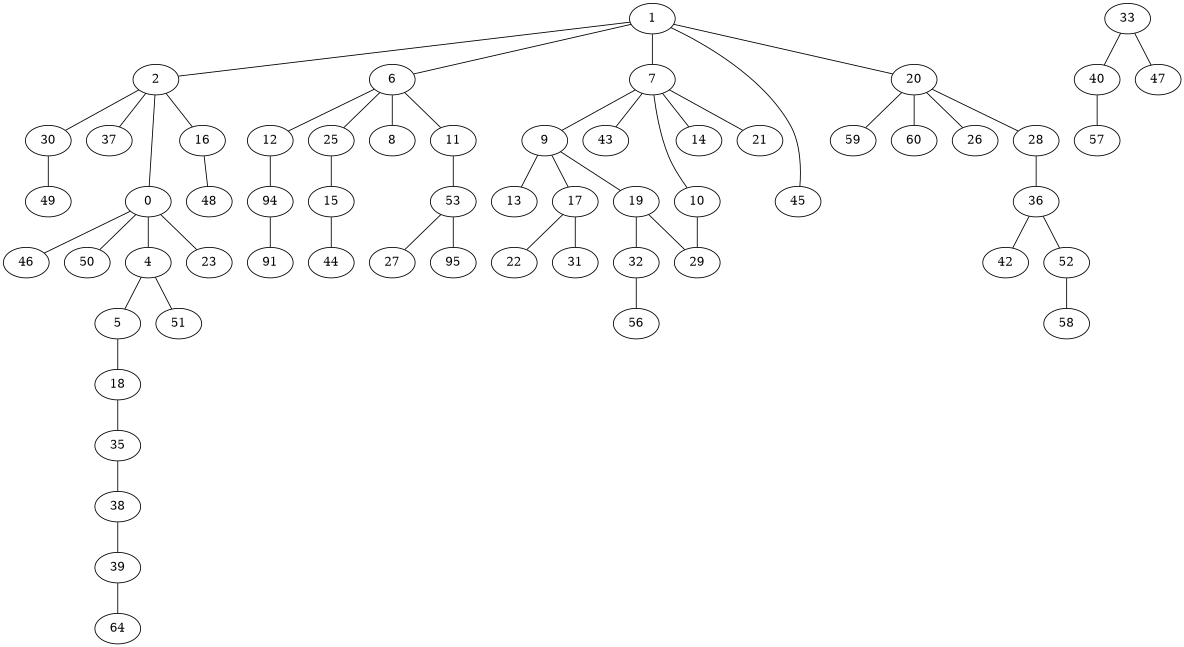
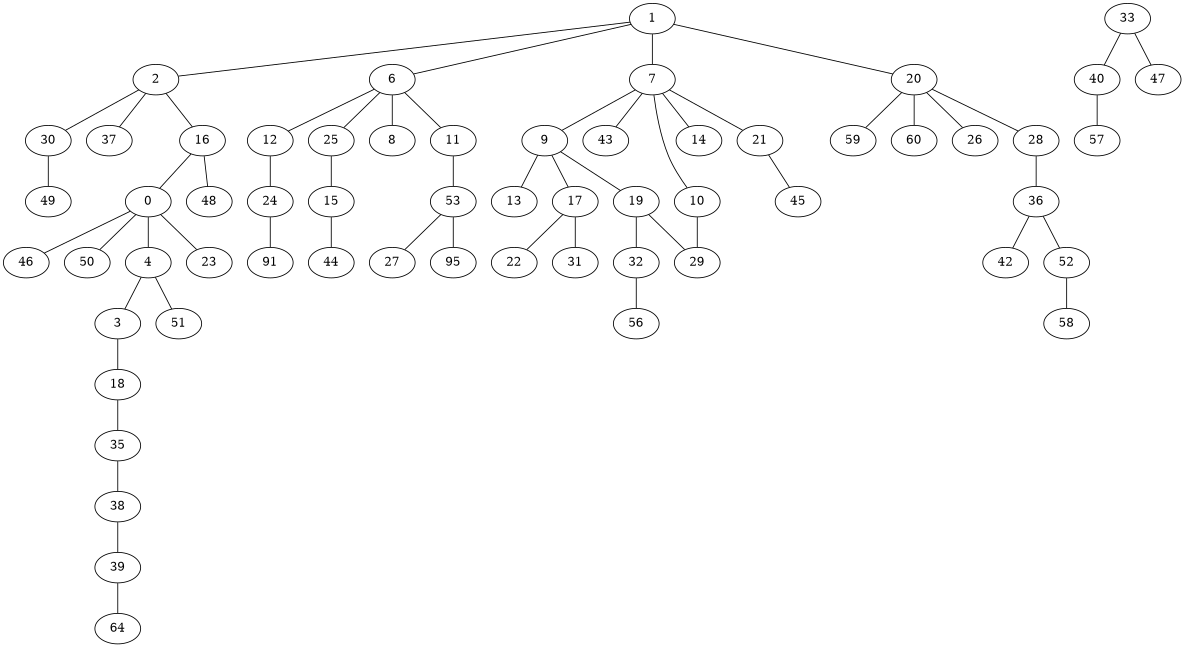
edge "1" -- "45": now "21" -- "45"
edge "2" -- "0": now "16" -- "0"
node "94": label "94" -> "24"
node "5": label "5" -> "3"
